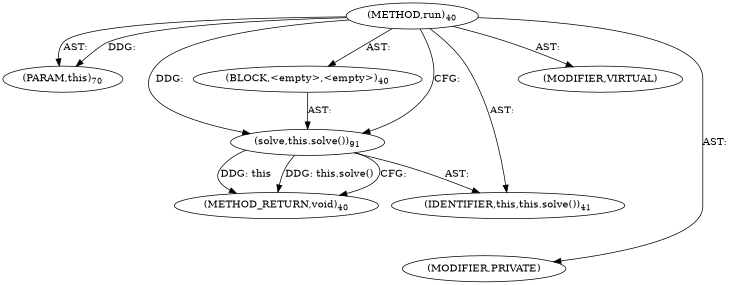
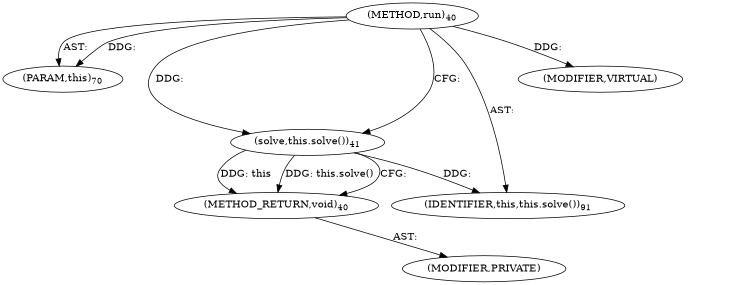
edge "(METHOD,run)" -> "(MODIFIER,VIRTUAL)": label "AST: " -> "DDG: "
node "(BLOCK,<empty>,<empty>)": removed
edge "(METHOD,run)" -> "(MODIFIER,PRIVATE)": now "(METHOD_RETURN,void)" -> "(MODIFIER,PRIVATE)"
node "(solve,this.solve())": text "91" -> "41"
edge "(solve,this.solve())" -> "(IDENTIFIER,this,this.solve())": label "AST: " -> "DDG: "
node "(IDENTIFIER,this,this.solve())": text "41" -> "91"
